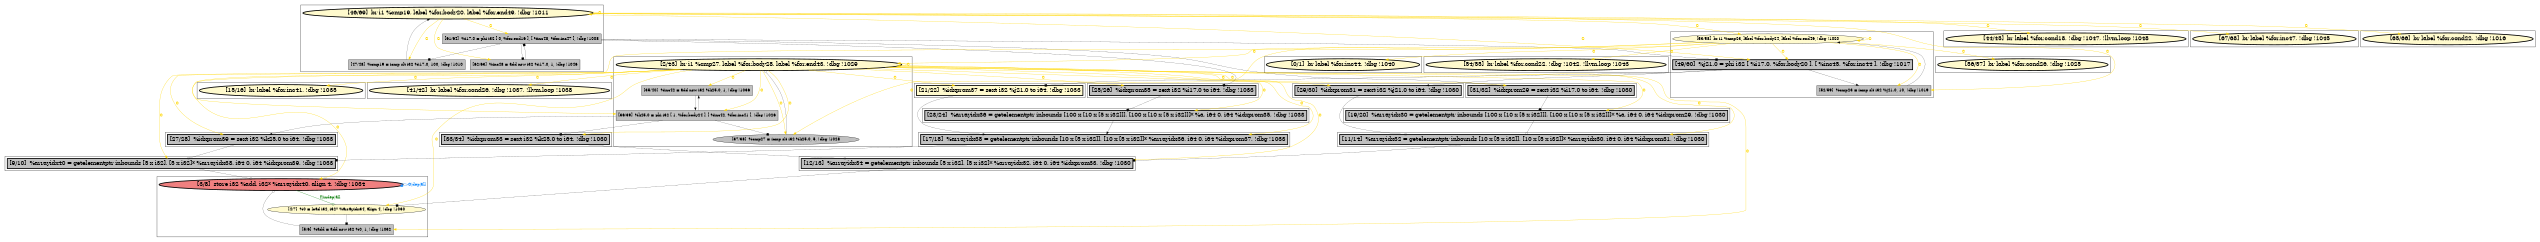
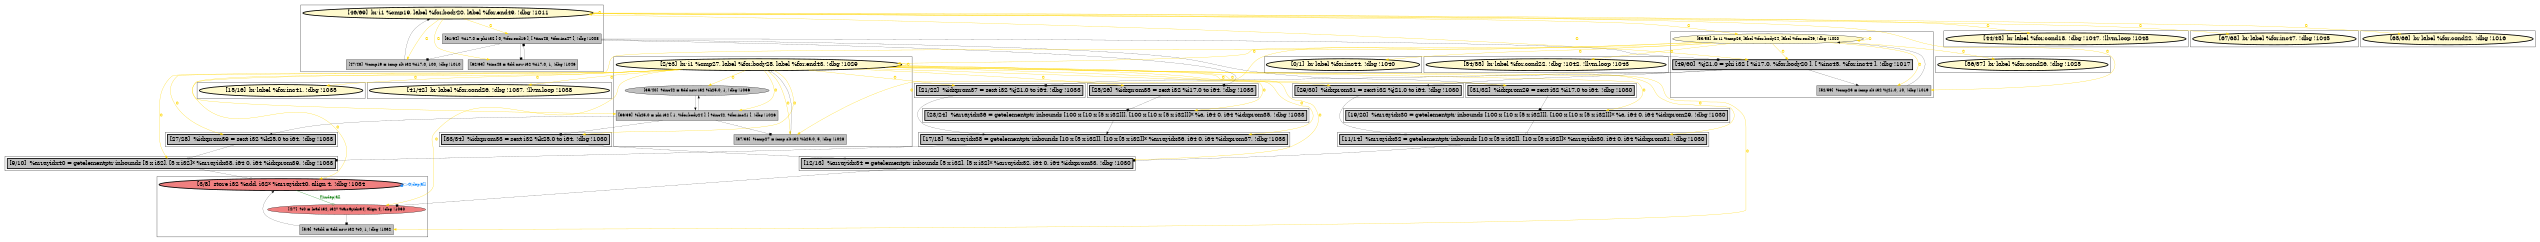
node "[35/40]  %inc42 = add nsw i32 %k25.0, 1, !dbg !1036": shape box -> ellipse
node "[21/22]  %idxprom37 = sext i32 %j21.0 to i64, !dbg !1033": fillcolor lemonchiffon -> grey
node "[37/38]  %cmp27 = icmp slt i32 %k25.0, 5, !dbg !1028": shape ellipse -> box
node "[4/7]  %0 = load i32, i32* %arrayidx34, align 4, !dbg !1030": fillcolor lemonchiffon -> lightcoral
edge "[5/6]  %add = add nsw i32 %0, 1, !dbg !1032" -> "[3/8]  store i32 %add, i32* %arrayidx40, align 4, !dbg !1034": arrowhead odot -> normal
